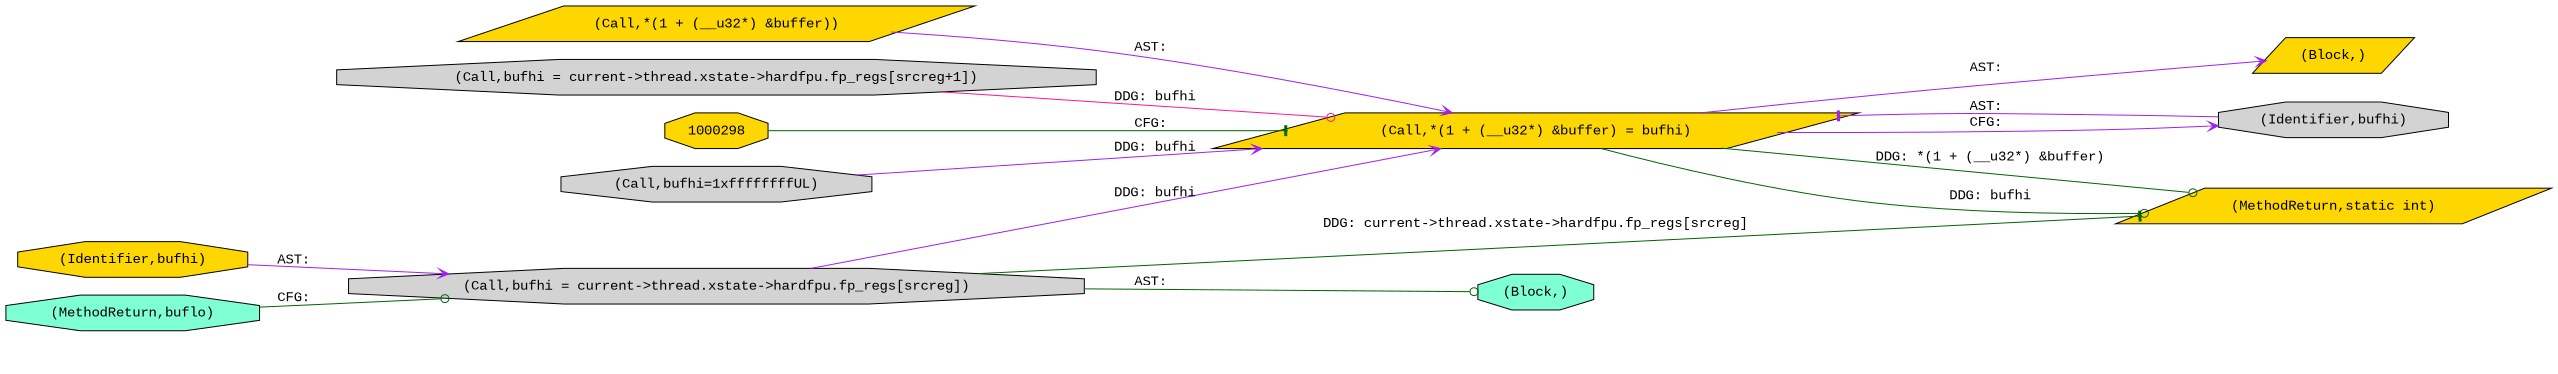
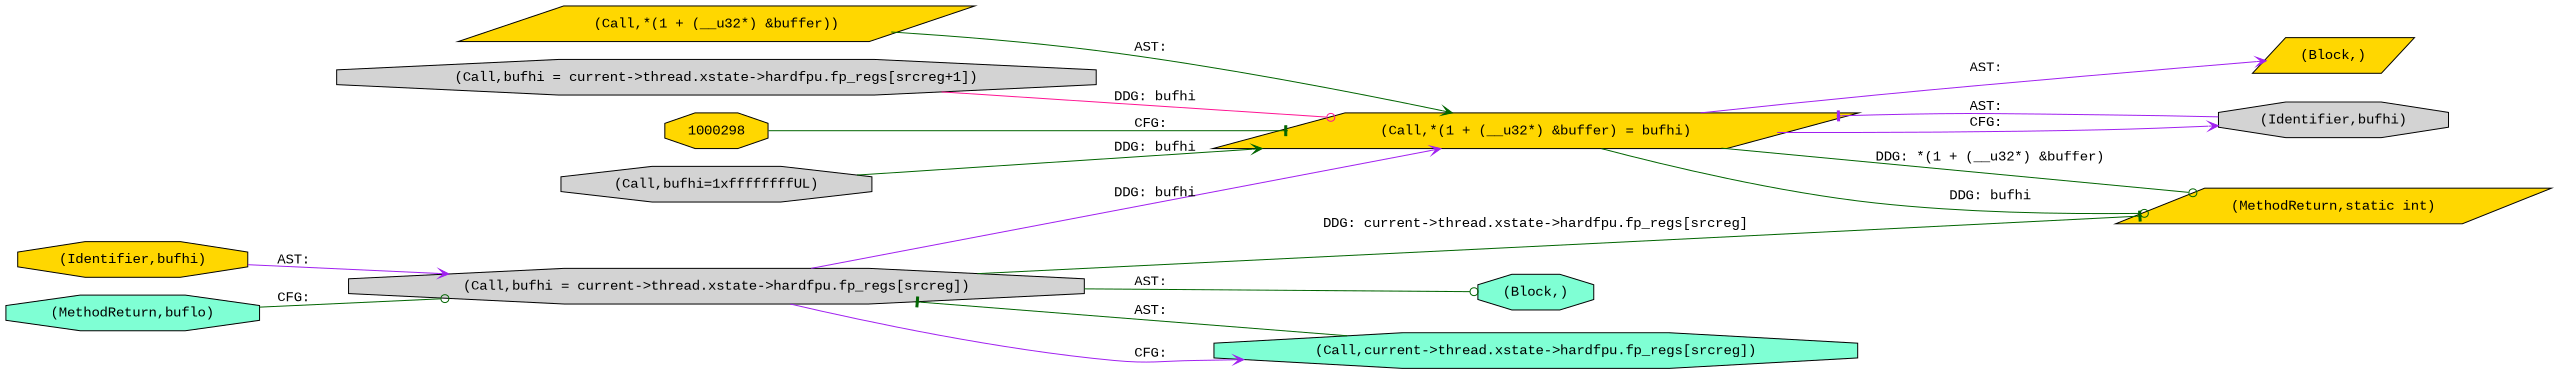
edge "(Call,*(1 + (__u32*) &buffer))" -> "(Call,*(1 + (__u32*) &buffer) = bufhi)": color purple -> darkgreen
edge "(Call,bufhi=1xffffffffUL)" -> "(Call,*(1 + (__u32*) &buffer) = bufhi)": color purple -> darkgreen
node "(Call,current->thread.xstate->hardfpu.fp_regs[srcreg])": added
